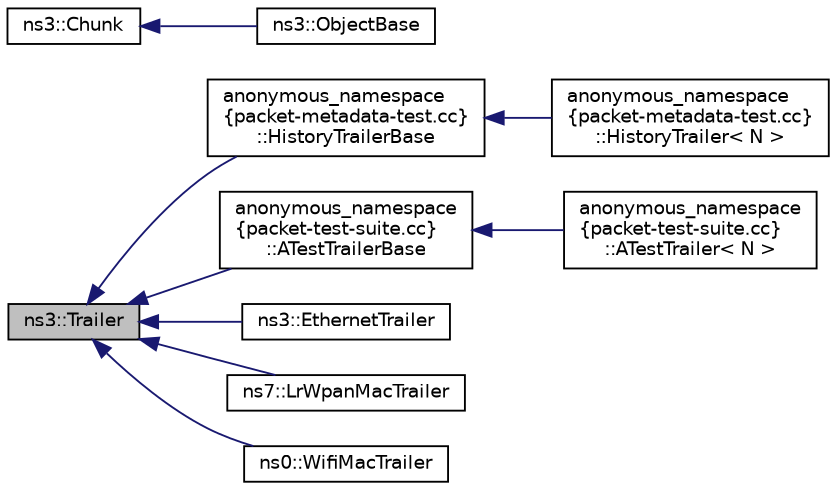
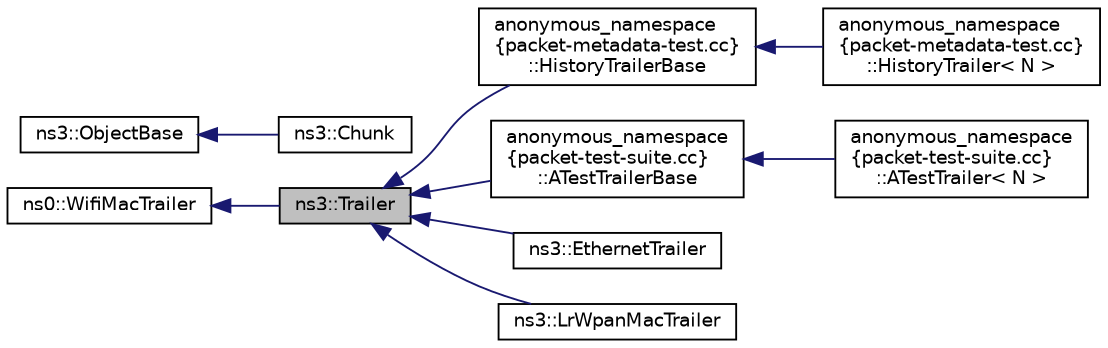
edge "ns3::ObjectBase" -> "ns3::Chunk": reversed
node "ns7::LrWpanMacTrailer": label "ns7::LrWpanMacTrailer" -> "ns3::LrWpanMacTrailer"
edge "ns0::WifiMacTrailer" -> "ns3::Trailer": reversed
